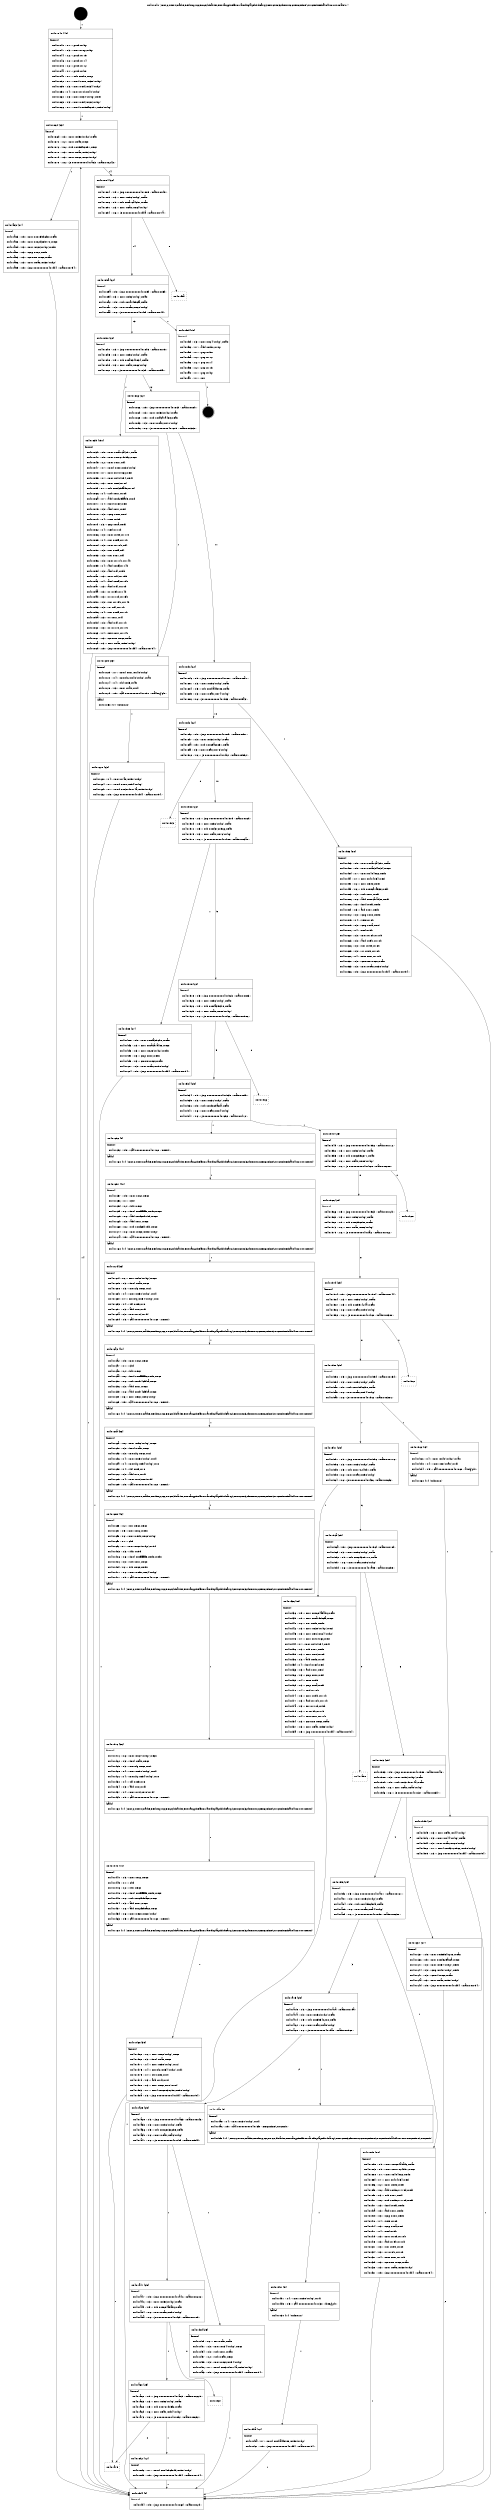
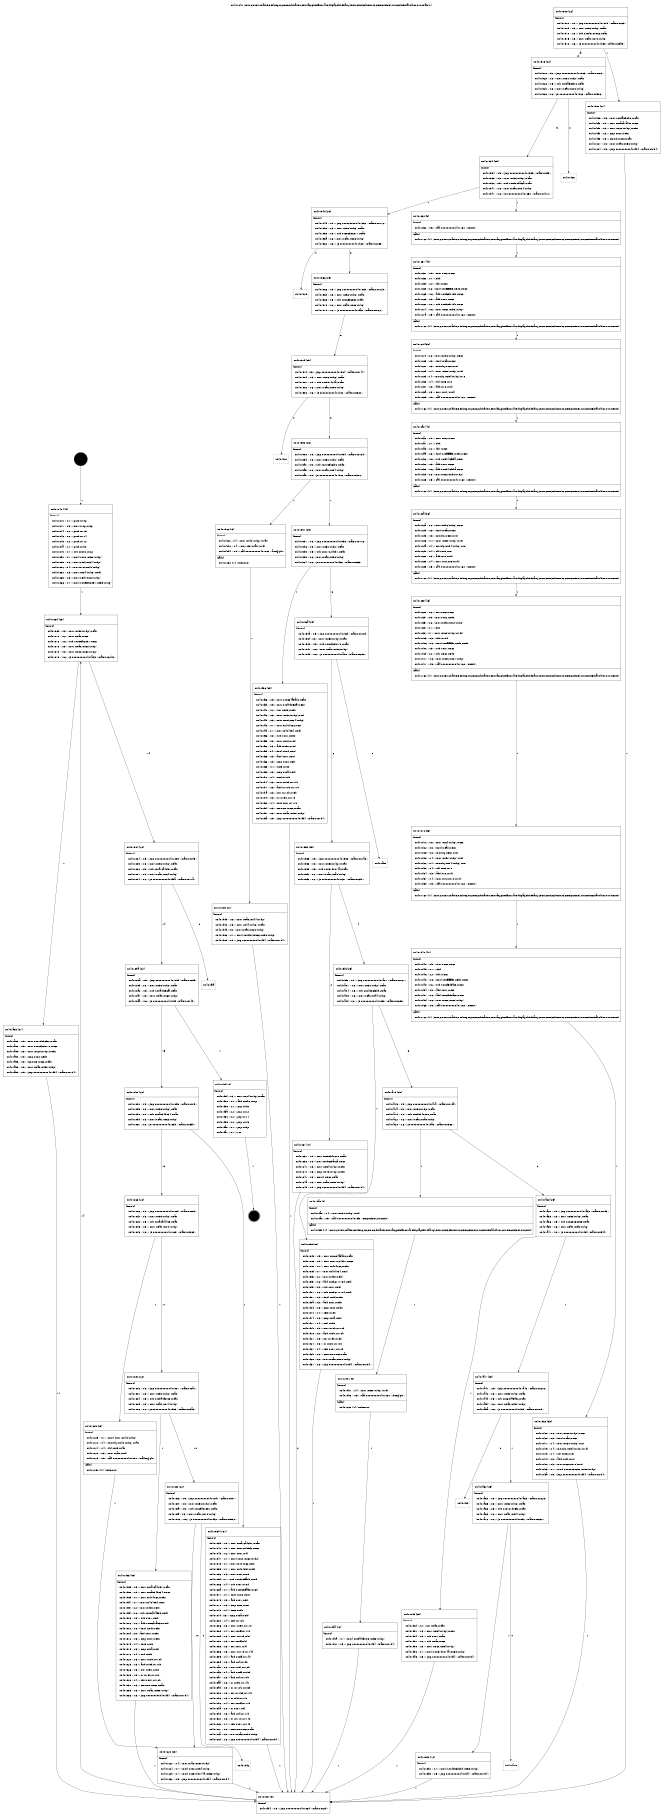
edge "0x4018f2 [22]" -> "0x401908 [22]": now "0x4018f2 [22]" -> "0x401c20 [23]"
edge "0x401d68 [39]" -> "0x401a79": now "0x401d68 [39]" -> "0x401fd4 [5]"
